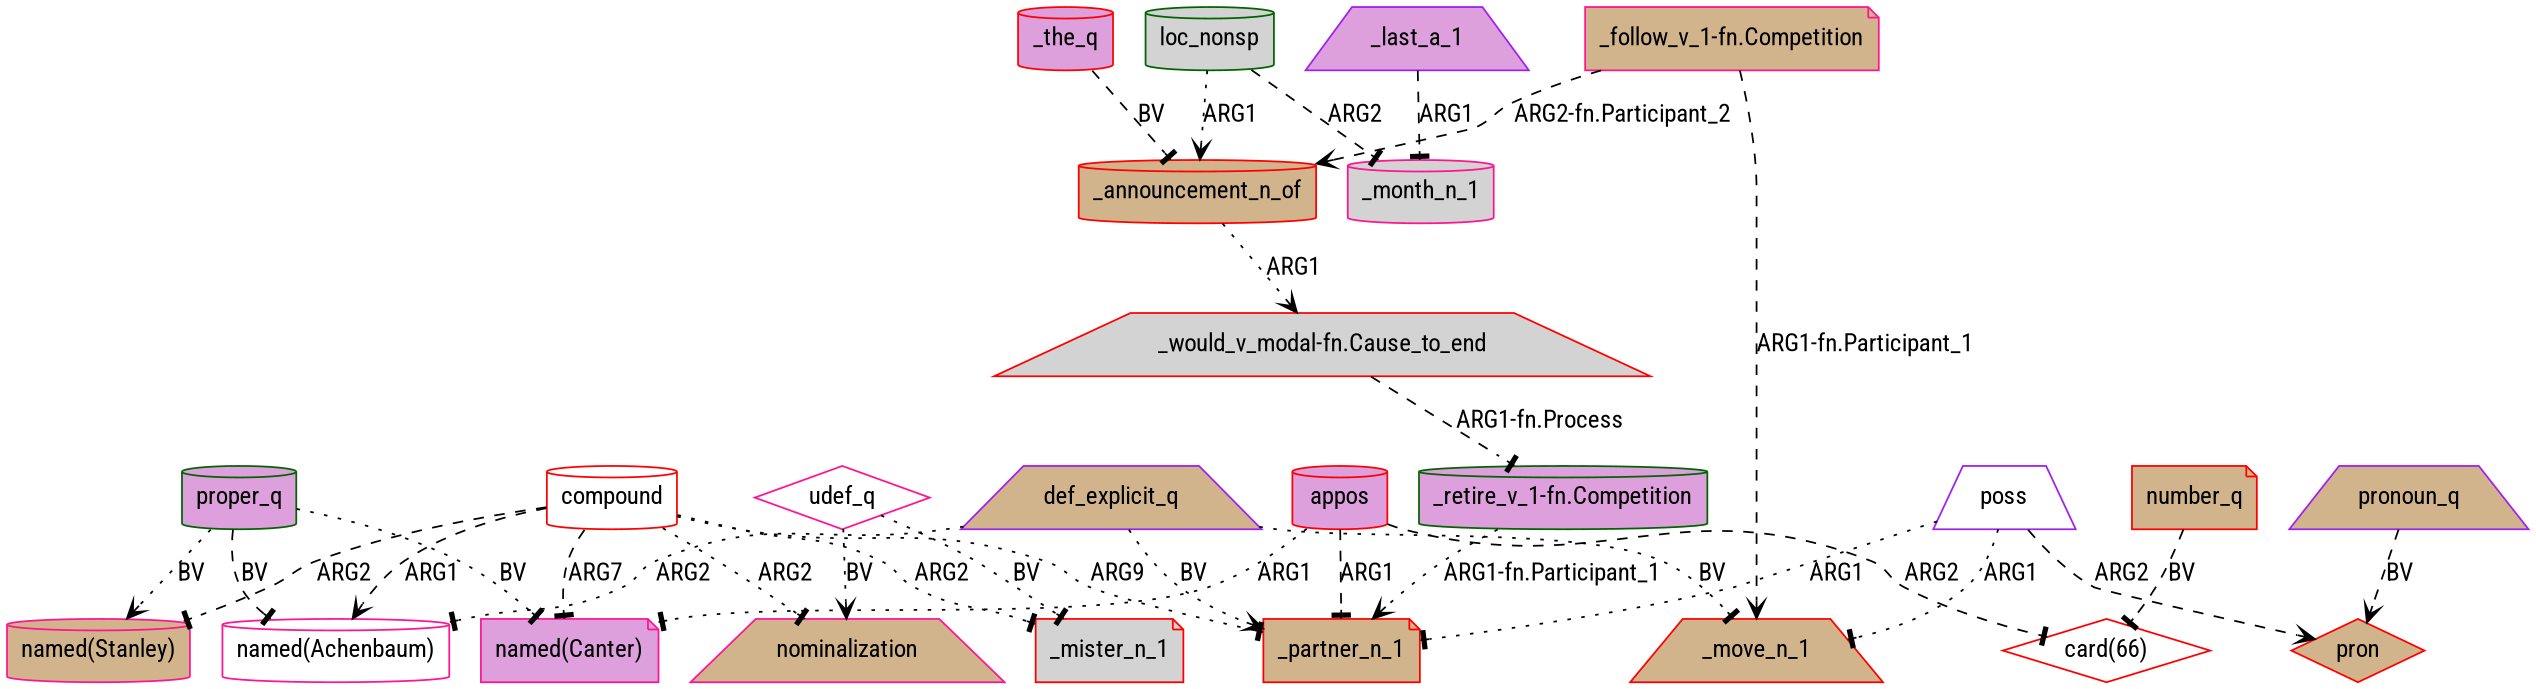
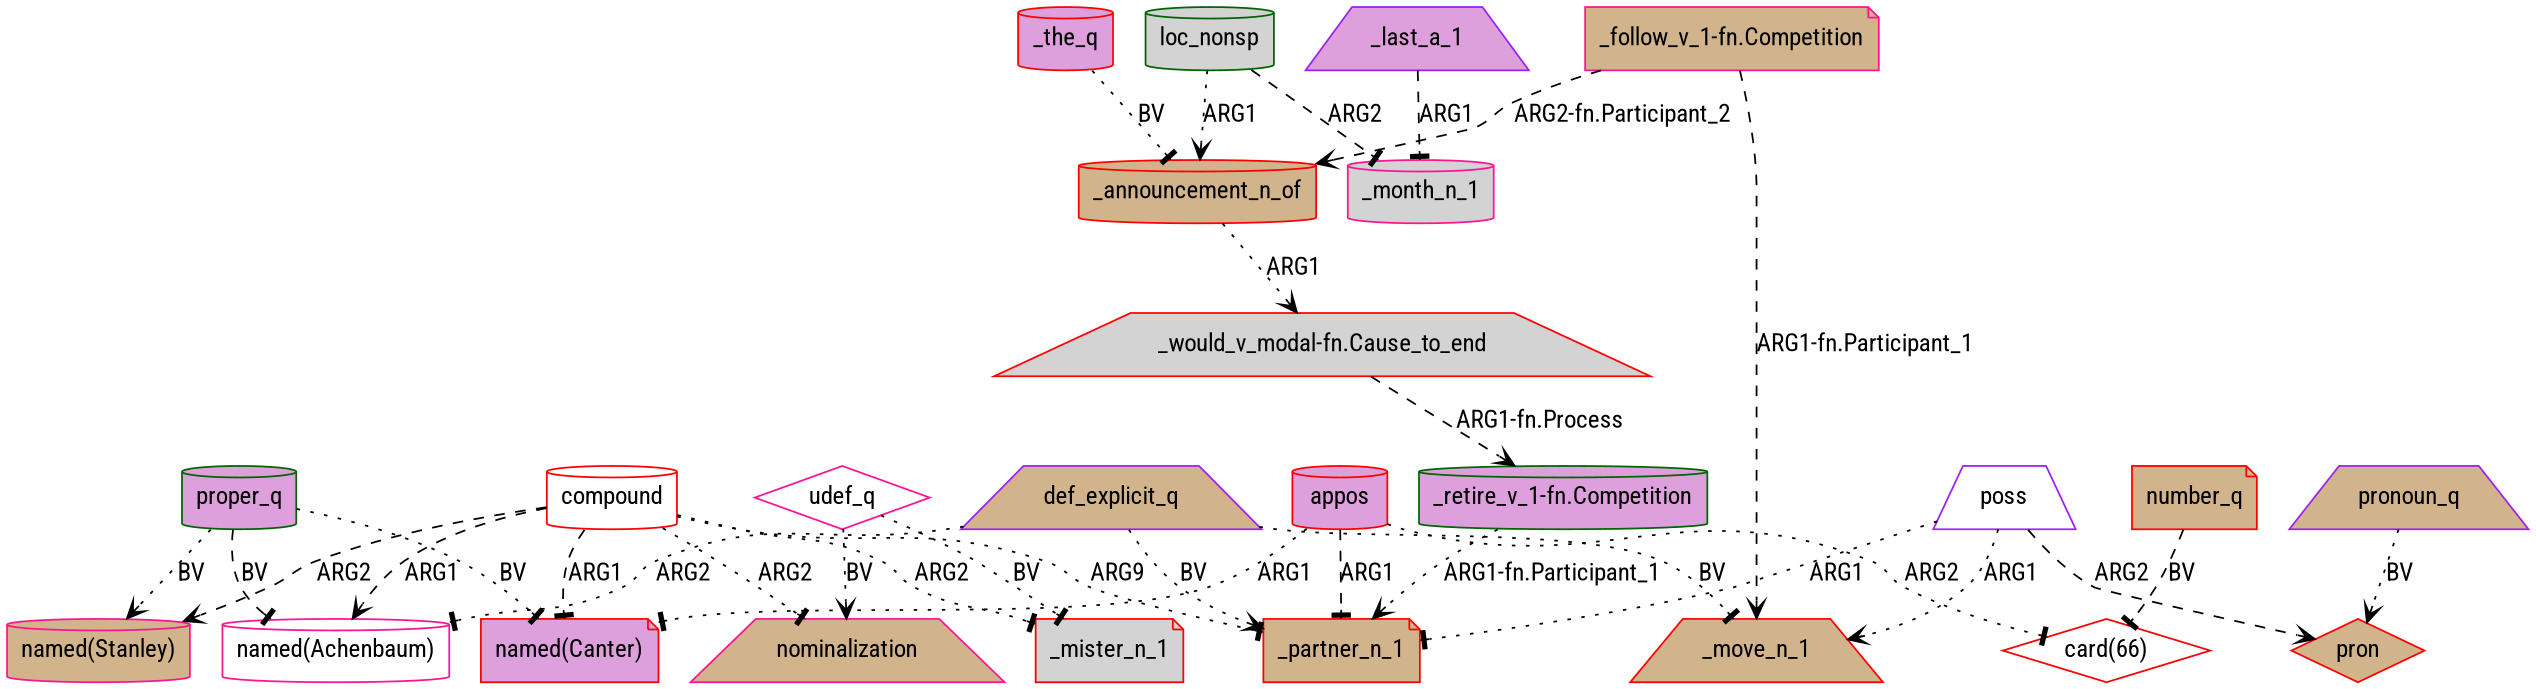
edge "_the_q" -> "_announcement_n_of": style dashed -> dotted
edge "_would_v_modal-fn.Cause_to_end" -> "_retire_v_1-fn.Competition": arrowhead tee -> vee
edge "appos" -> "card(66)": style dashed -> dotted
edge "compound" -> "named(Stanley)": arrowhead tee -> vee
edge "pronoun_q" -> "pron": style dashed -> dotted
edge "compound" -> "named(Canter)": label "ARG7" -> "ARG1"
edge "poss" -> "_move_n_1": arrowhead tee -> vee
node "named(Canter)": color deeppink -> red
